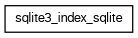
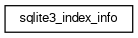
node "sqlite3_index_sqlite": label "sqlite3_index_sqlite" -> "sqlite3_index_info"
